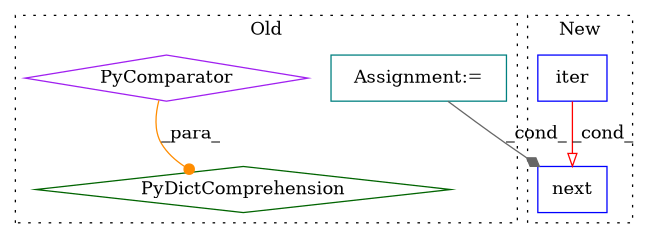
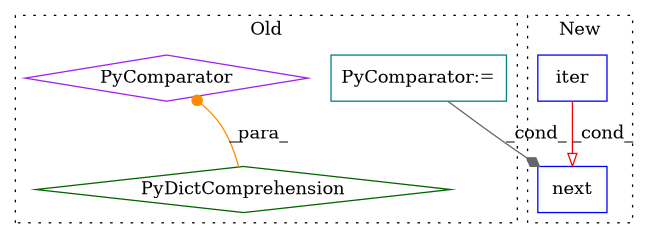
node "Assignment:=": label "Assignment:=" -> "PyComparator:="
edge "PyComparator" -> "PyDictComprehension": reversed
